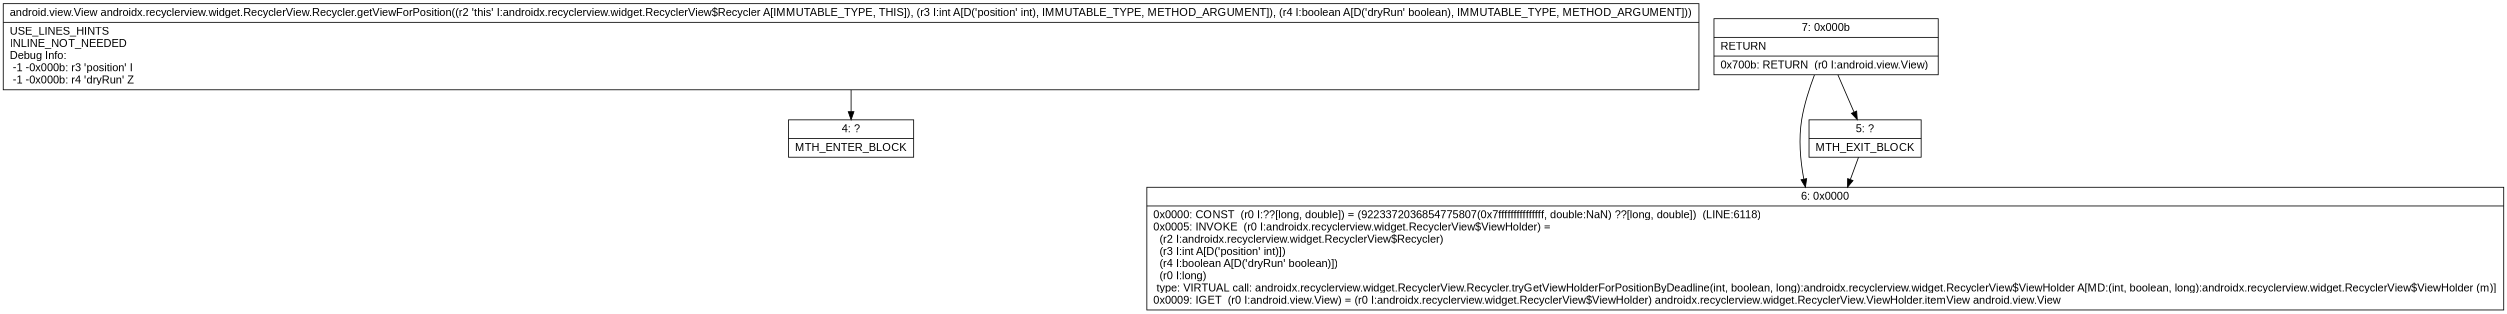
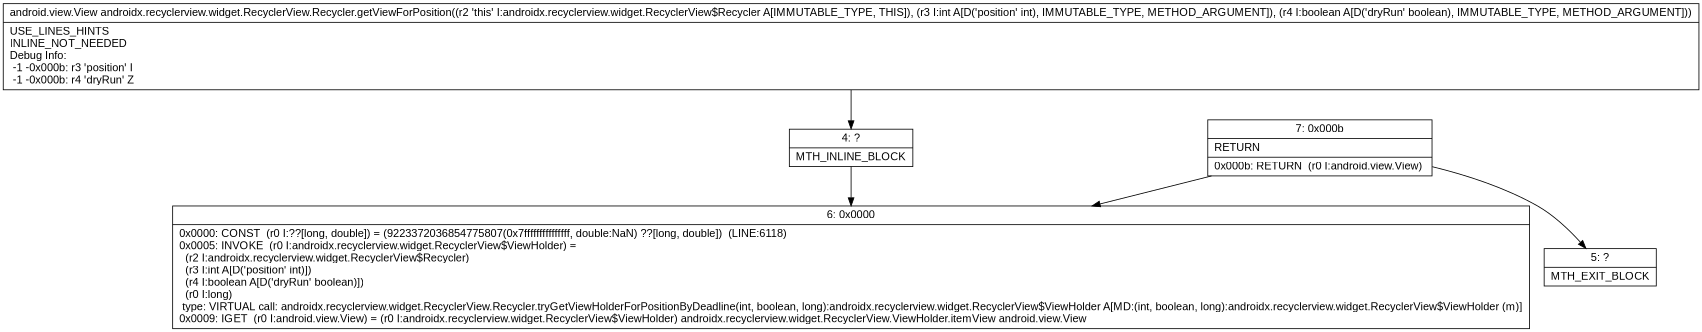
node "7: 0x000b": text "0x700b: RETURN  (r0 I:android.view.View)" -> "0x000b: RETURN  (r0 I:android.view.View)"
node "4: ?": text "MTH_ENTER_BLOCK" -> "MTH_INLINE_BLOCK"
edge "5: ?" -> "6: 0x0000": now "4: ?" -> "6: 0x0000"
